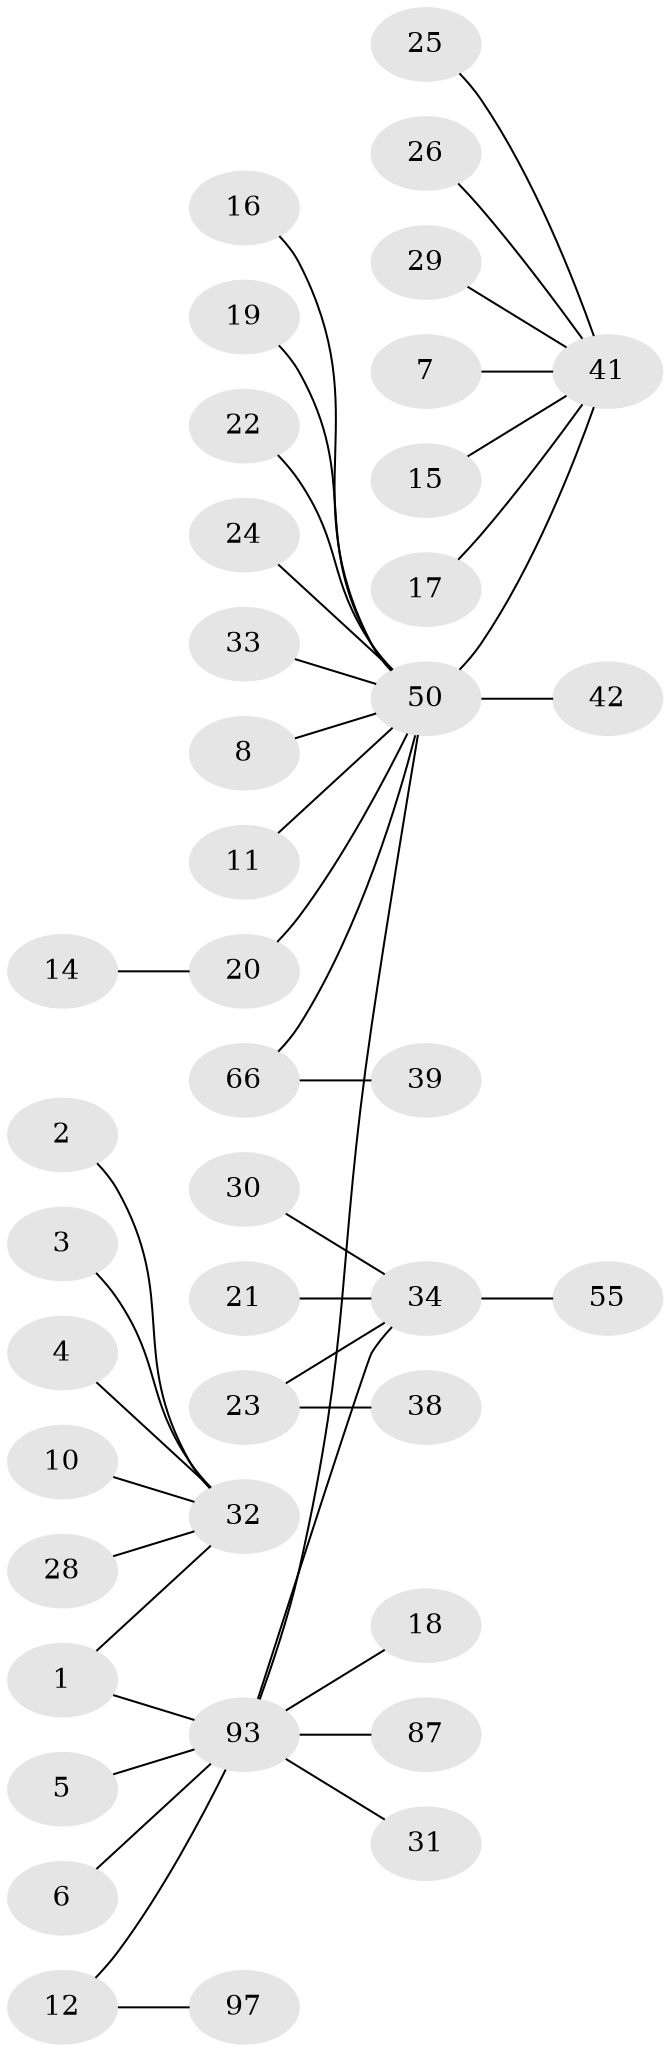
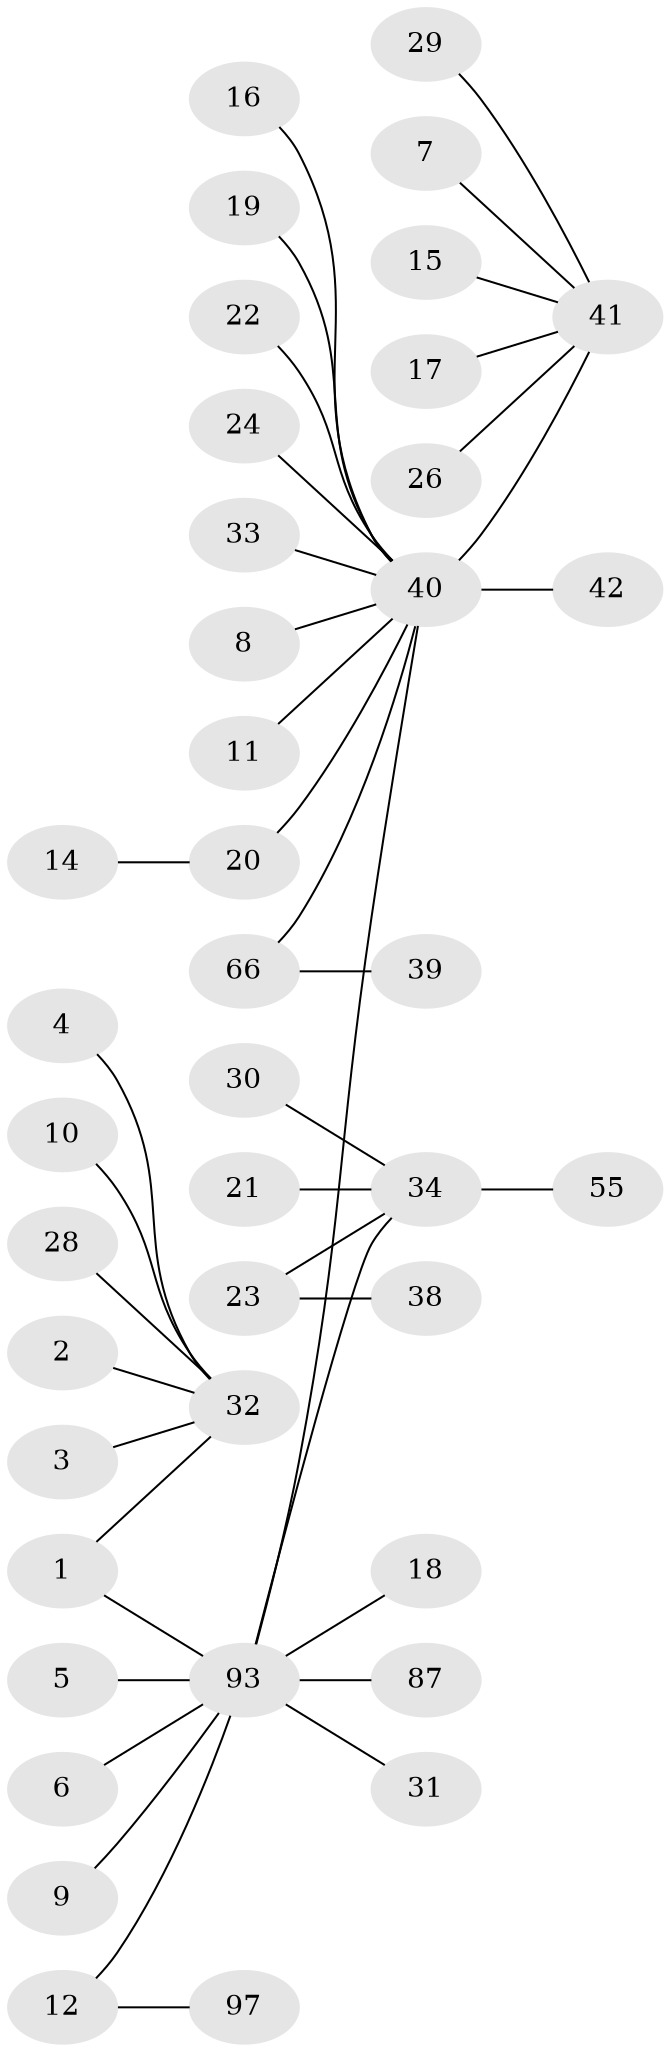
node "25": removed
node "50": label "50" -> "40"
node "9": added
